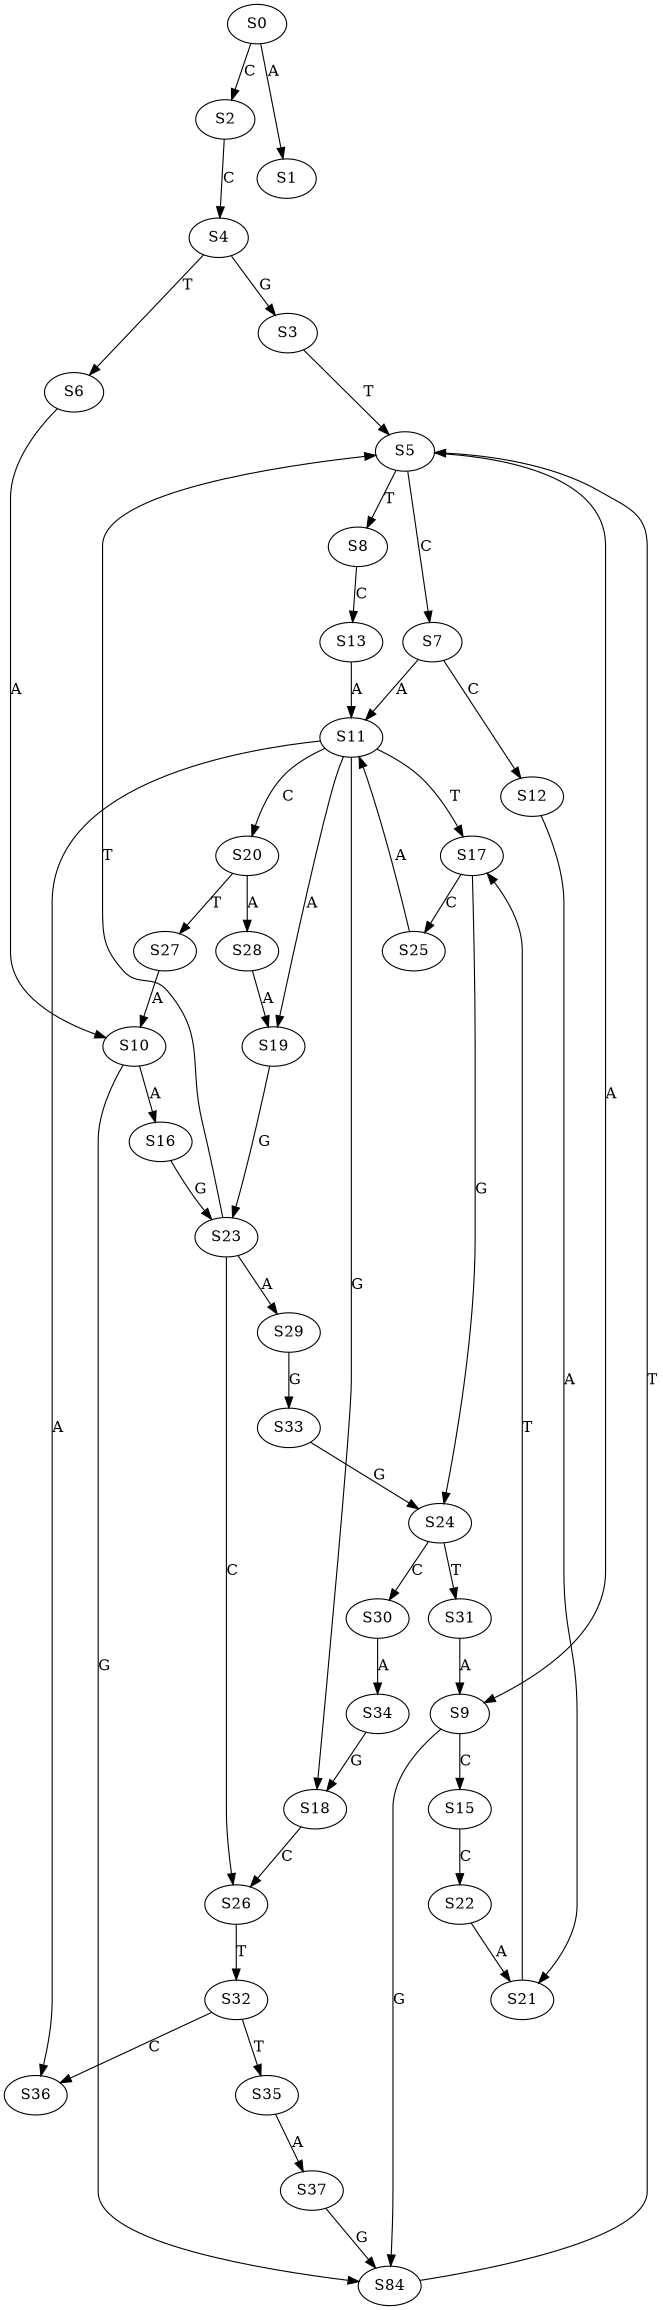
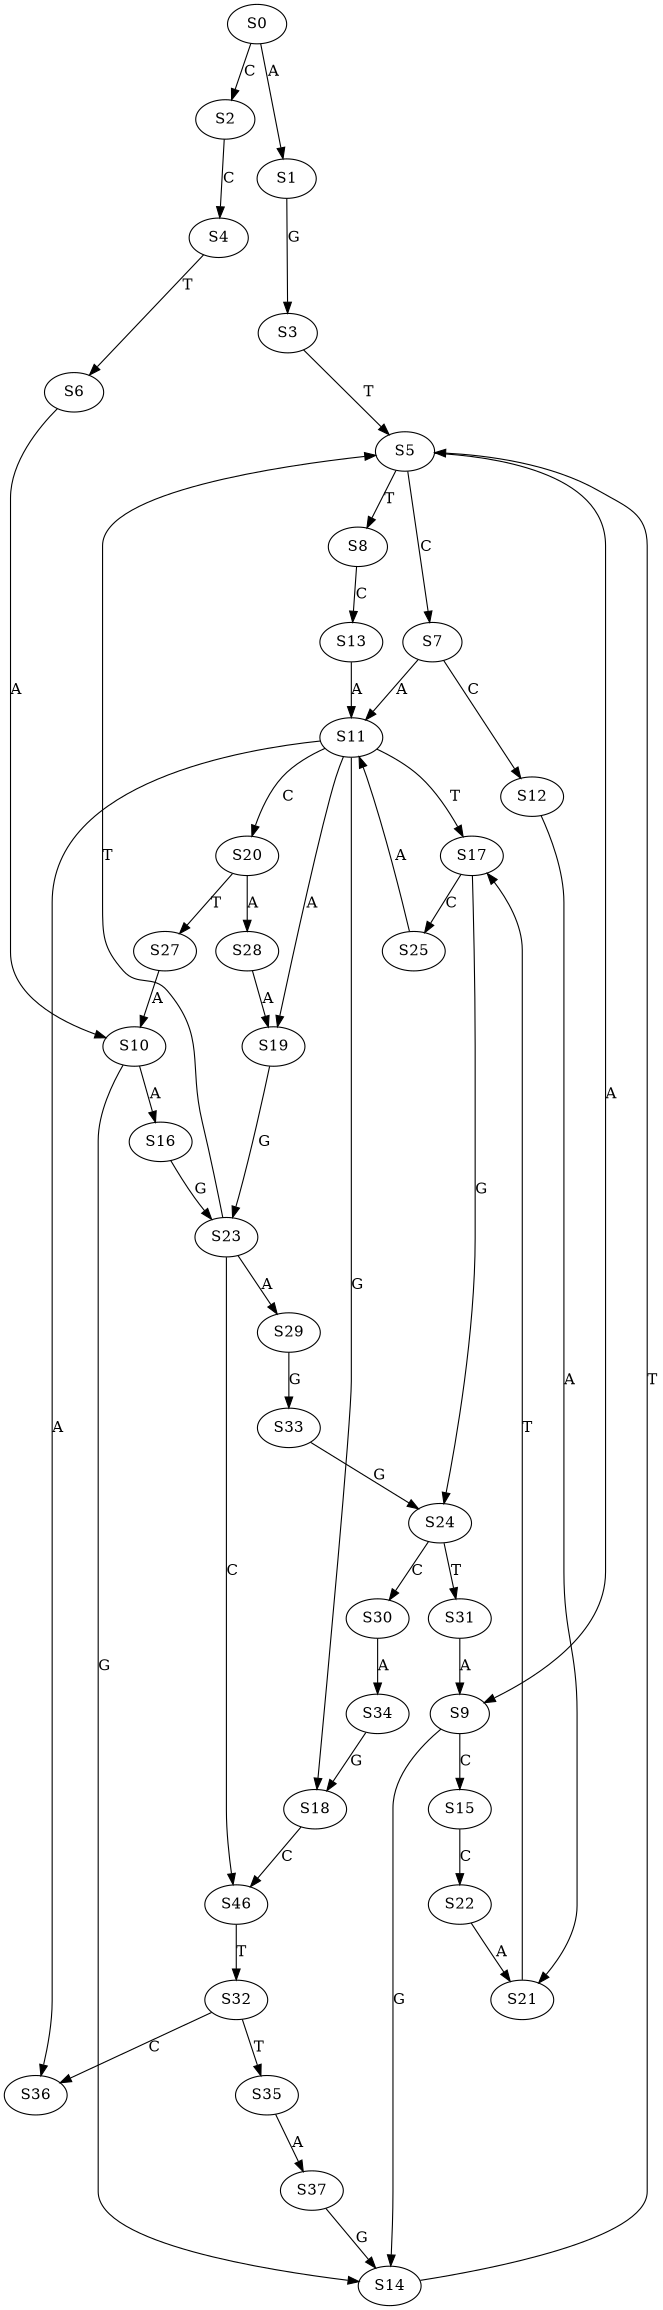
edge "S4" -> "S3": now "S1" -> "S3"
node "S26": label "S26" -> "S46"
node "S84": label "S84" -> "S14"
